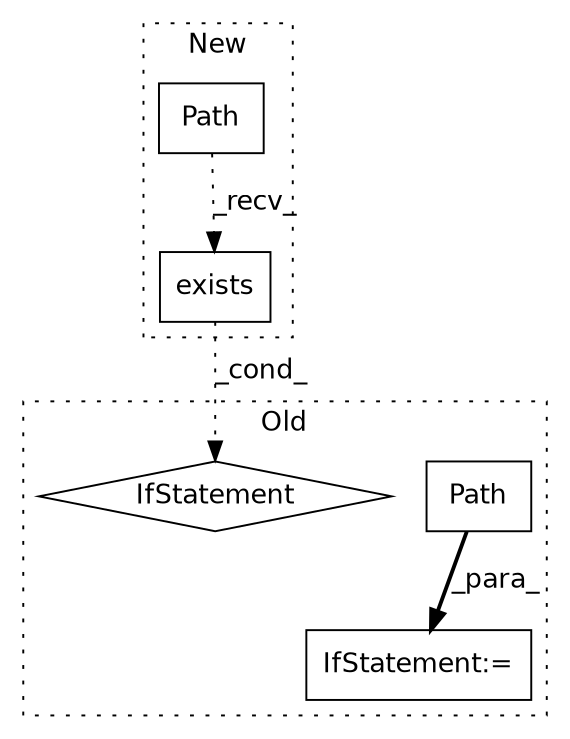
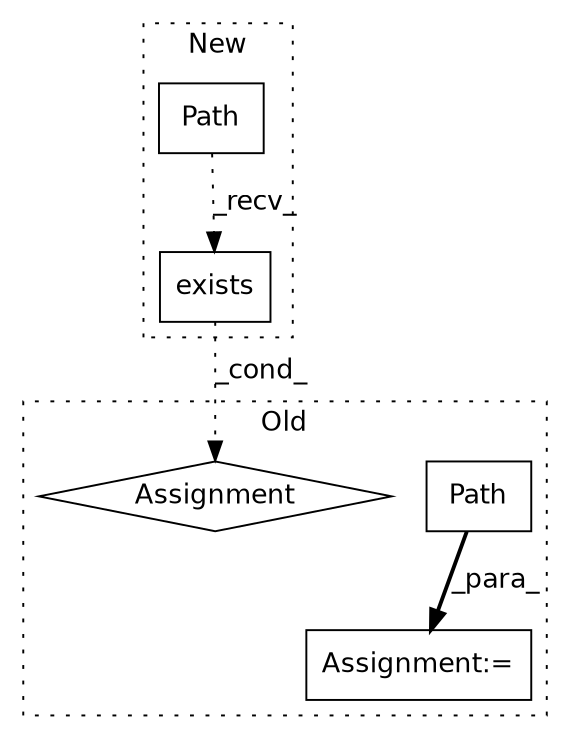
node "IfStatement": label "IfStatement" -> "Assignment"
node "IfStatement:=": label "IfStatement:=" -> "Assignment:="
